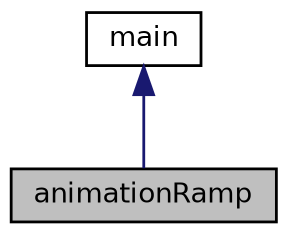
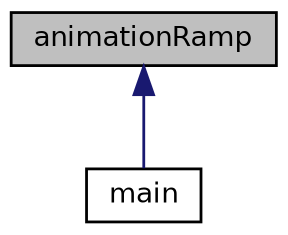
edge "animationRamp" -> "main": reversed
